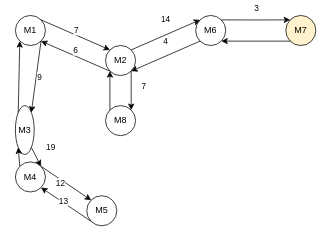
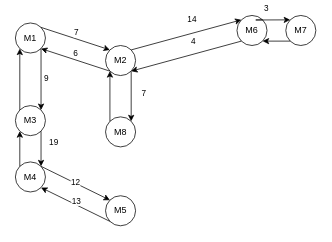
node "M1": moved (30, 30) -> (30, 38)
node "M6": moved (210, 30) -> (252, 30)
node "M7": fillcolor #fff2cc -> #ffffff
node "M8": moved (120, 120) -> (120, 132)
node "M3": size 19x49 -> 30x30
node "M5": moved (102, 210) -> (120, 210)
